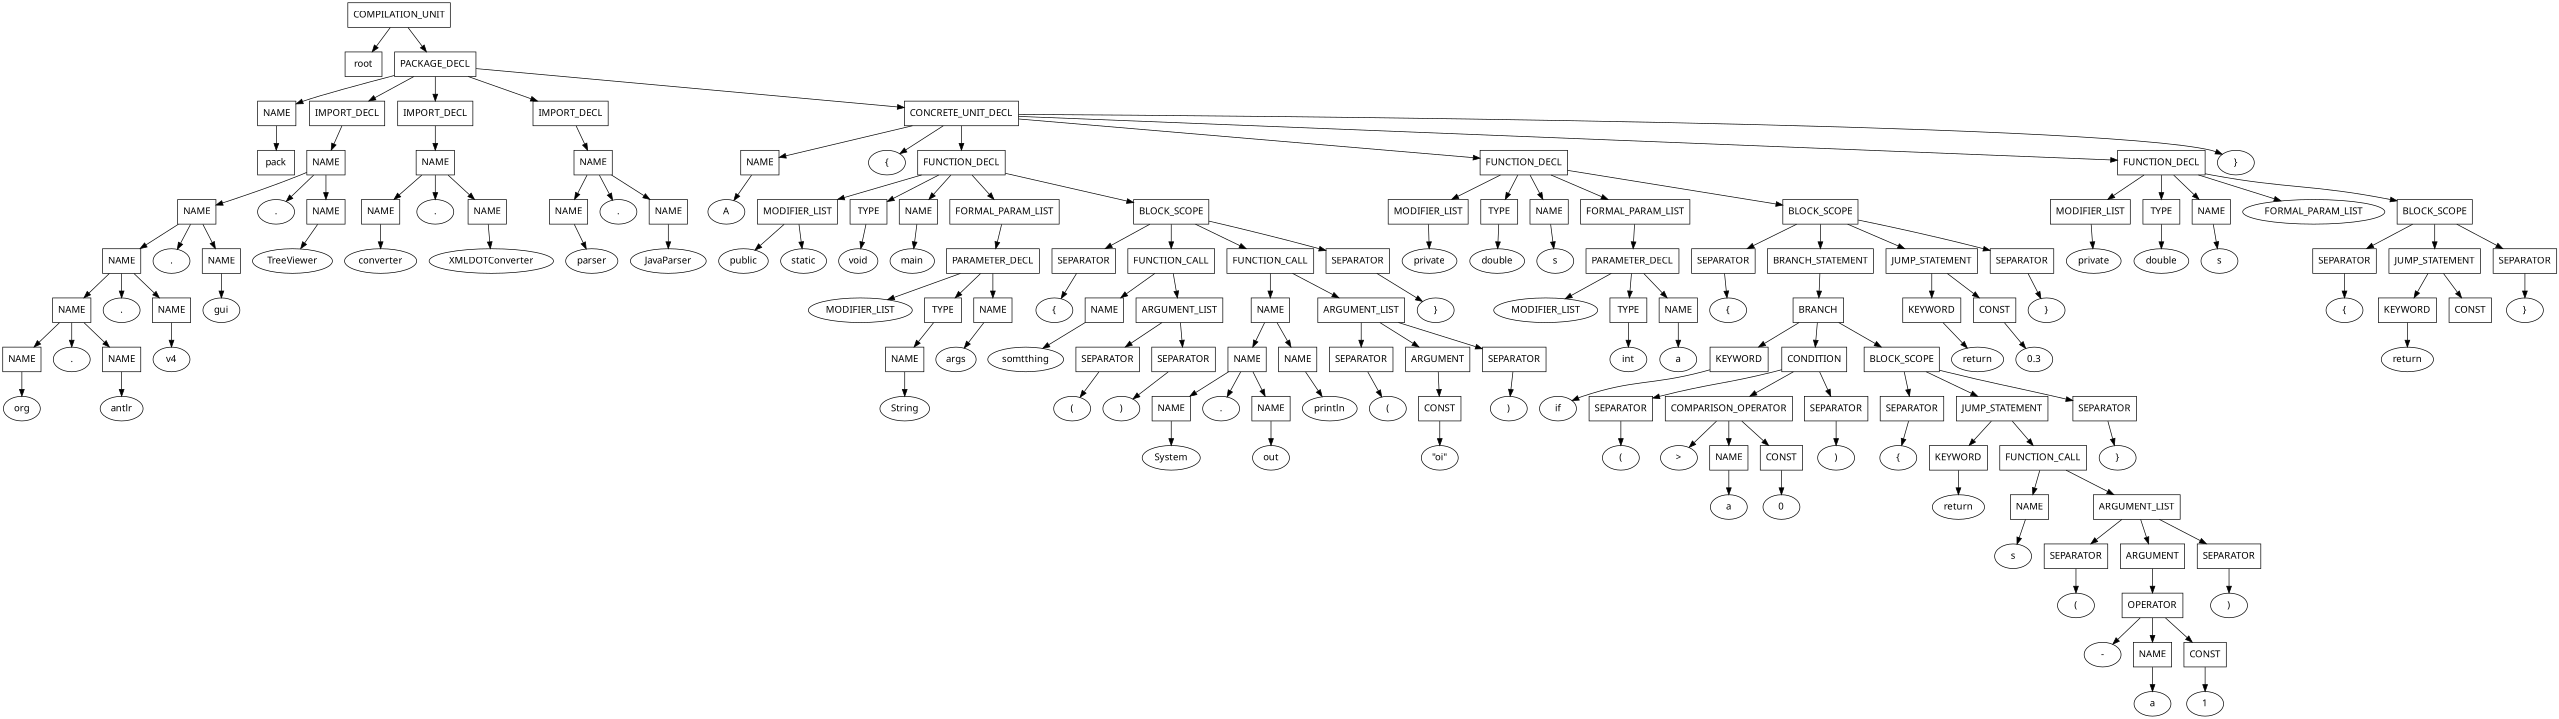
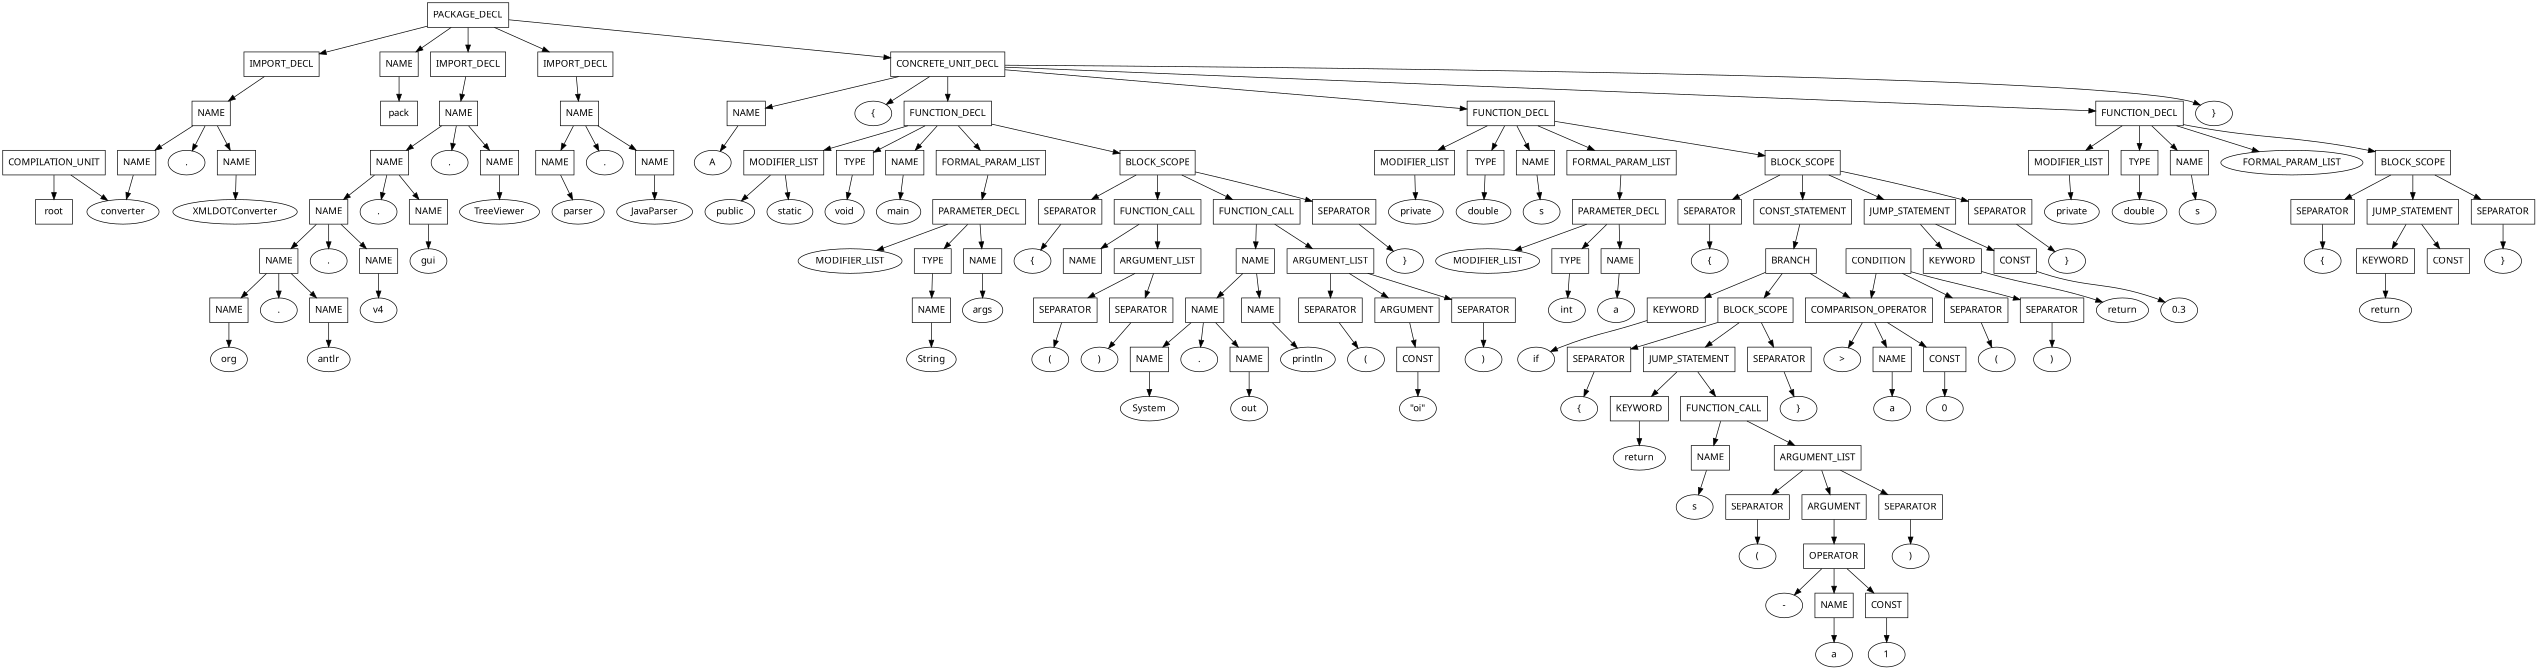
edge "COMPILATION_UNIT" -> "PACKAGE_DECL": now "COMPILATION_UNIT" -> "converter"
node "BRANCH_STATEMENT": label "BRANCH_STATEMENT" -> "CONST_STATEMENT"
edge "BRANCH" -> "CONDITION": now "BRANCH" -> "COMPARISON_OPERATOR"
node "somtthing": removed
